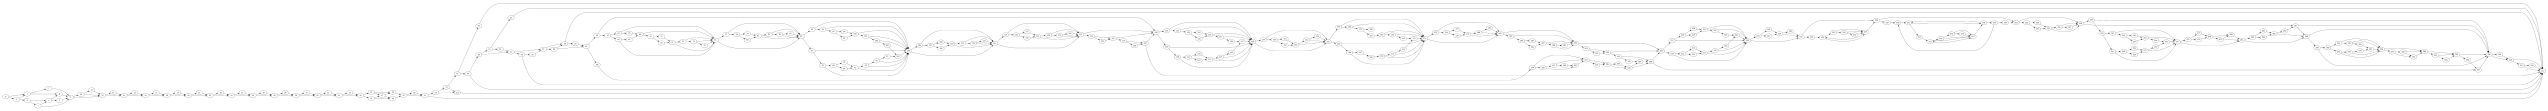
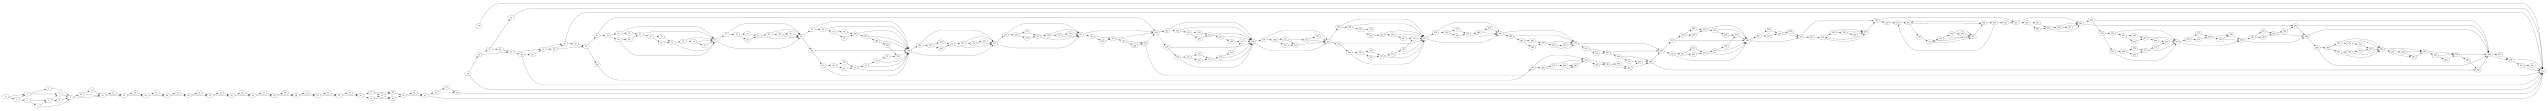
edge "153" -> "154": now "151" -> "154"
node "169": added
node "44": removed
